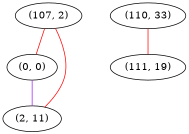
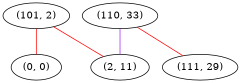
node "(107, 2)": label "(107, 2)" -> "(101, 2)"
node "(111, 19)": label "(111, 19)" -> "(111, 29)"
edge "(0, 0)" -- "(2, 11)": now "(110, 33)" -- "(2, 11)"
